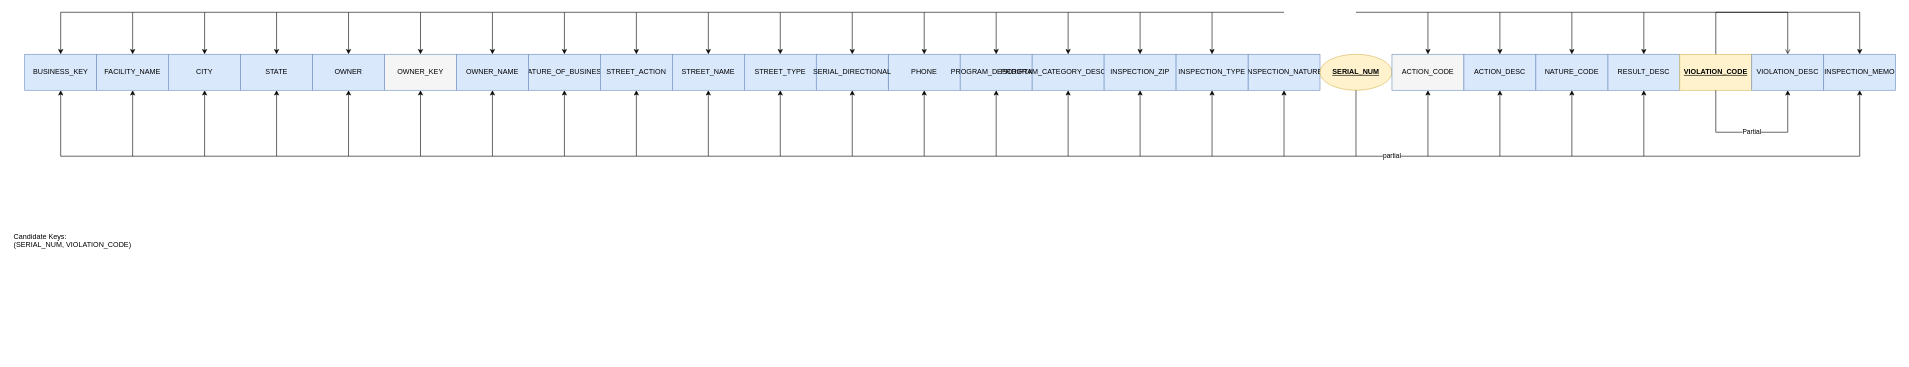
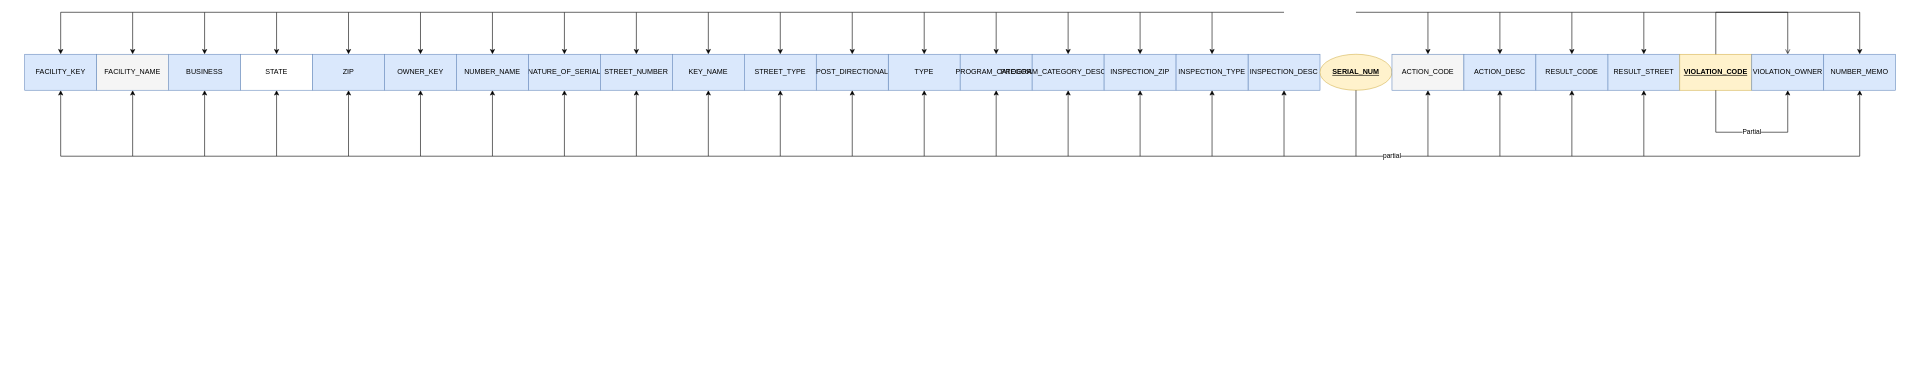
node "BUSINESS_KEY": label "BUSINESS_KEY" -> "FACILITY_KEY"
node "FACILITY_NAME": fillcolor #dae8fc -> #f5f5f5
node "CITY": label "CITY" -> "BUSINESS"
node "STATE": fillcolor #dae8fc -> #ffffff
node "OWNER": label "OWNER" -> "ZIP"
node "OWNER_KEY": fillcolor #f5f5f5 -> #dae8fc
node "OWNER_NAME": label "OWNER_NAME" -> "NUMBER_NAME"
node "NATURE_OF_BUSINESS": label "NATURE_OF_BUSINESS" -> "NATURE_OF_SERIAL"
node "STREET_ACTION": label "STREET_ACTION" -> "STREET_NUMBER"
node "STREET_NAME": label "STREET_NAME" -> "KEY_NAME"
node "SERIAL_DIRECTIONAL": label "SERIAL_DIRECTIONAL" -> "POST_DIRECTIONAL"
node "PHONE": label "PHONE" -> "TYPE"
node "PROGRAM_DESCRIPTION": label "PROGRAM_DESCRIPTION" -> "PROGRAM_CATEGORY"
node "INSPECTION_NATURE": label "INSPECTION_NATURE" -> "INSPECTION_DESC"
node "NATURE_CODE": label "NATURE_CODE" -> "RESULT_CODE"
node "RESULT_DESC": label "RESULT_DESC" -> "RESULT_STREET"
node "VIOLATION_DESC": label "VIOLATION_DESC" -> "VIOLATION_OWNER"
node "INSPECTION_MEMO": label "INSPECTION_MEMO" -> "NUMBER_MEMO"
node "Candidate Keys: (SERIAL_NUM, VIOLATION_CODE)": removed
